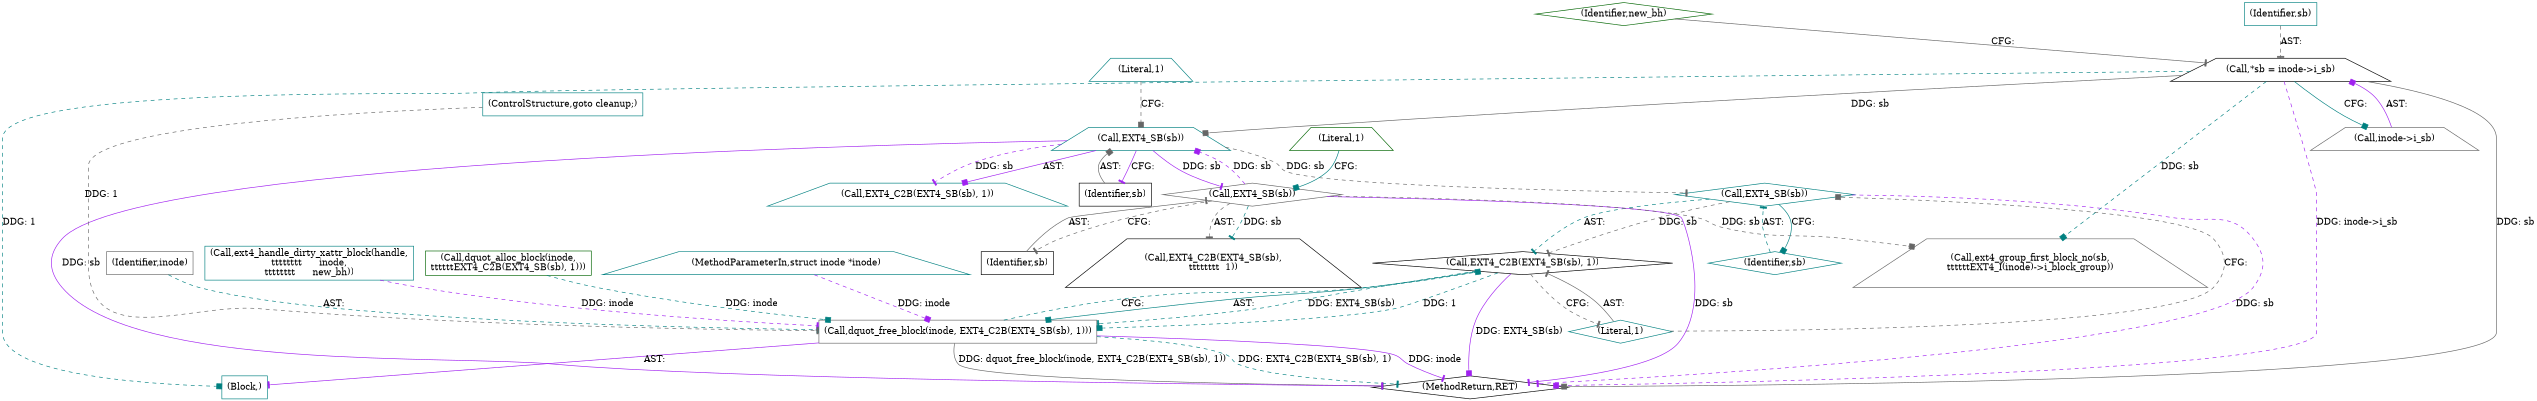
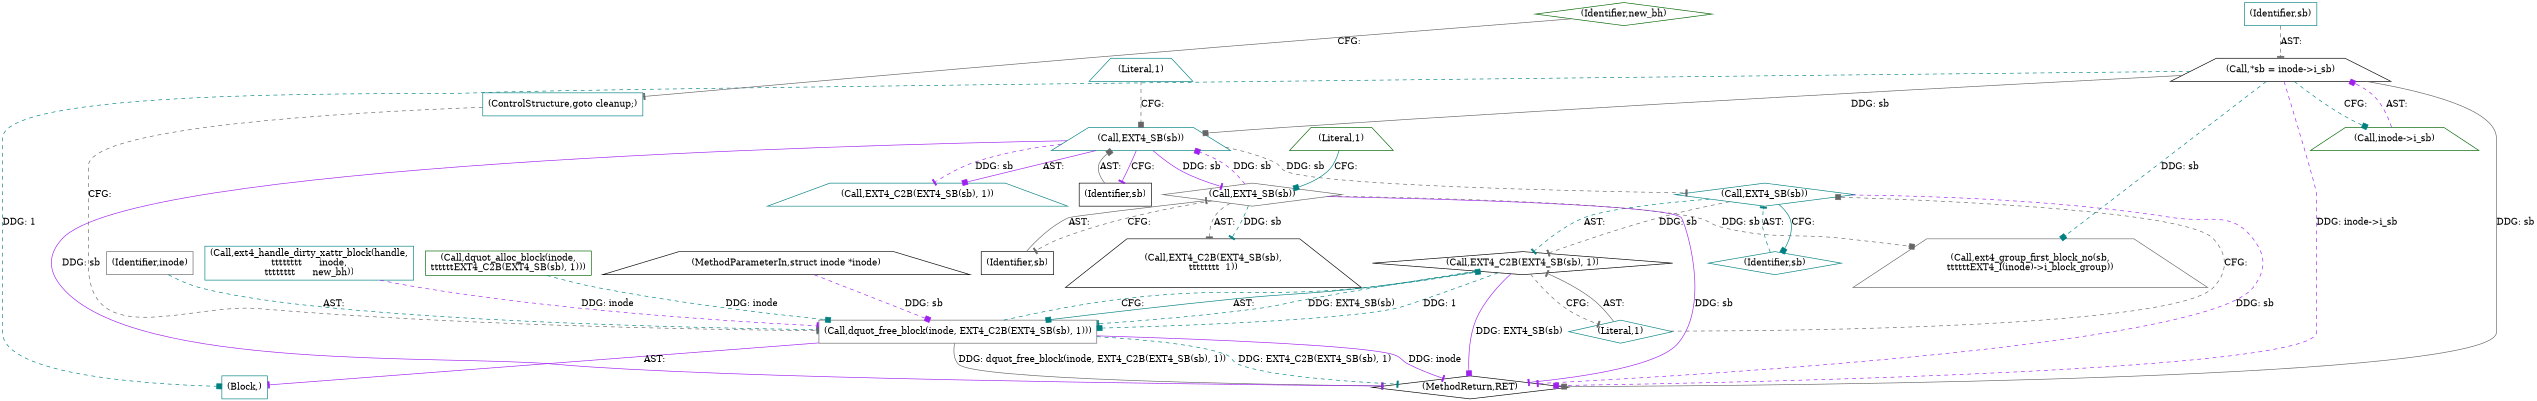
edge "(Identifier,new_bh)" -> "(Call,*sb = inode->i_sb)": now "(Identifier,new_bh)" -> "(ControlStructure,goto cleanup;)"
edge "(Call,inode->i_sb)" -> "(Call,*sb = inode->i_sb)": style solid -> dashed
edge "(Call,*sb = inode->i_sb)" -> "(Call,inode->i_sb)": style solid -> dashed
node "(Call,inode->i_sb)": color gray40 -> darkgreen
edge "(ControlStructure,goto cleanup;)" -> "(Call,dquot_free_block(inode, EXT4_C2B(EXT4_SB(sb), 1)))": label "DDG: 1" -> "CFG: "
node "(MethodParameterIn,struct inode *inode)": color teal -> black
edge "(MethodParameterIn,struct inode *inode)" -> "(Call,dquot_free_block(inode, EXT4_C2B(EXT4_SB(sb), 1)))": label "DDG: inode" -> "DDG: sb"
